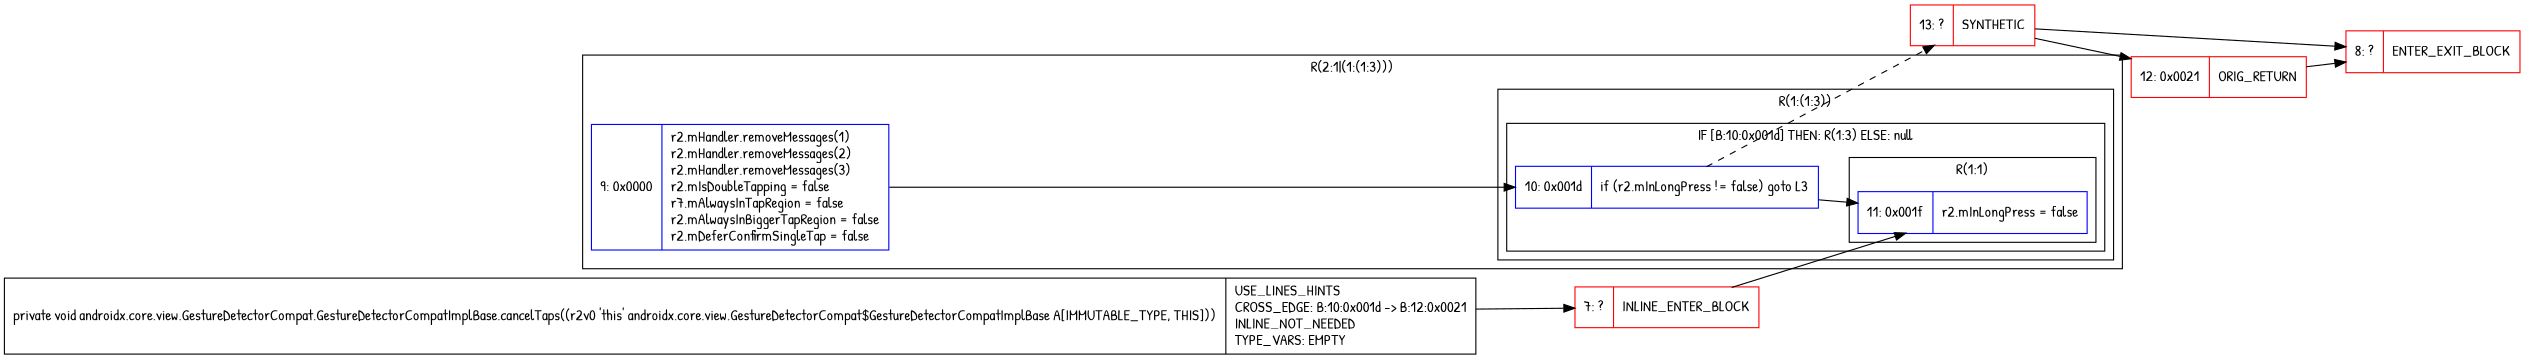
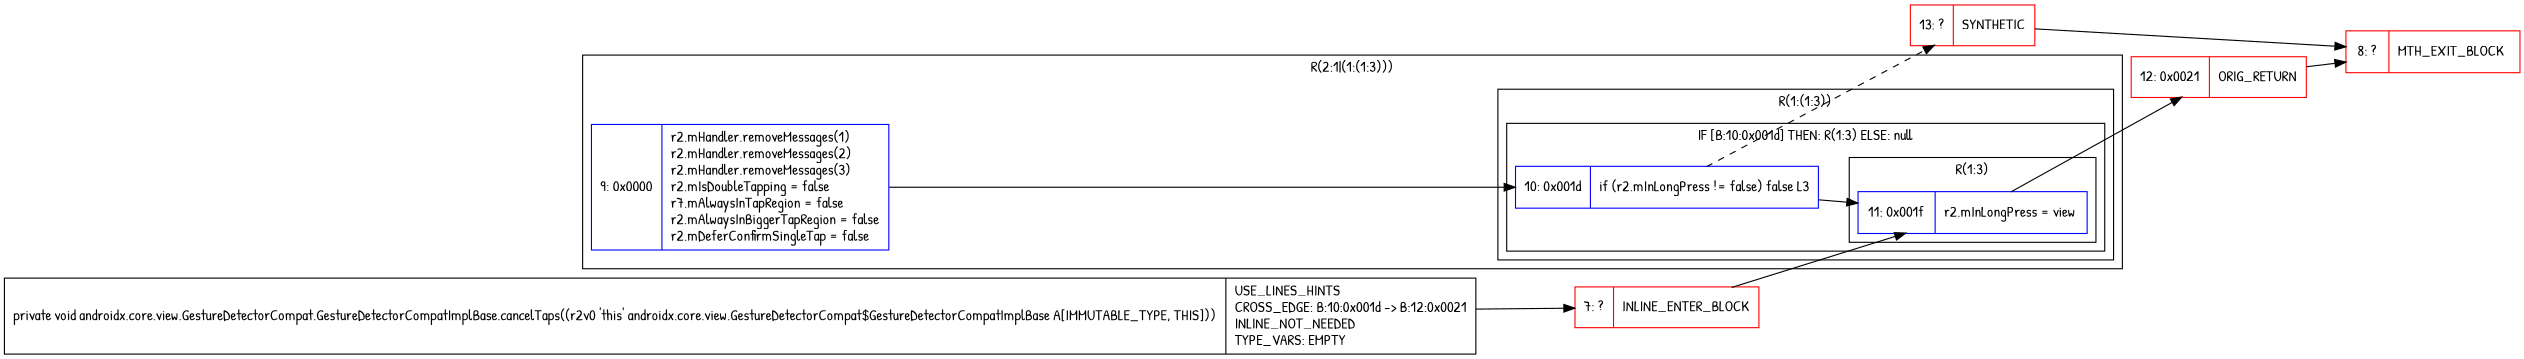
edge "13: ?" -> "12: 0x0021": now "11: 0x001f" -> "12: 0x0021"
node "8: ?": text "ENTER_EXIT_BLOCK" -> "MTH_EXIT_BLOCK"
cluster "R(1:1)": label "R(1:1)" -> "R(1:3)"
node "10: 0x001d": text "if (r2.mInLongPress != false) goto L3" -> "if (r2.mInLongPress != false) false L3"
node "11: 0x001f": text "r2.mInLongPress = false" -> "r2.mInLongPress = view"
